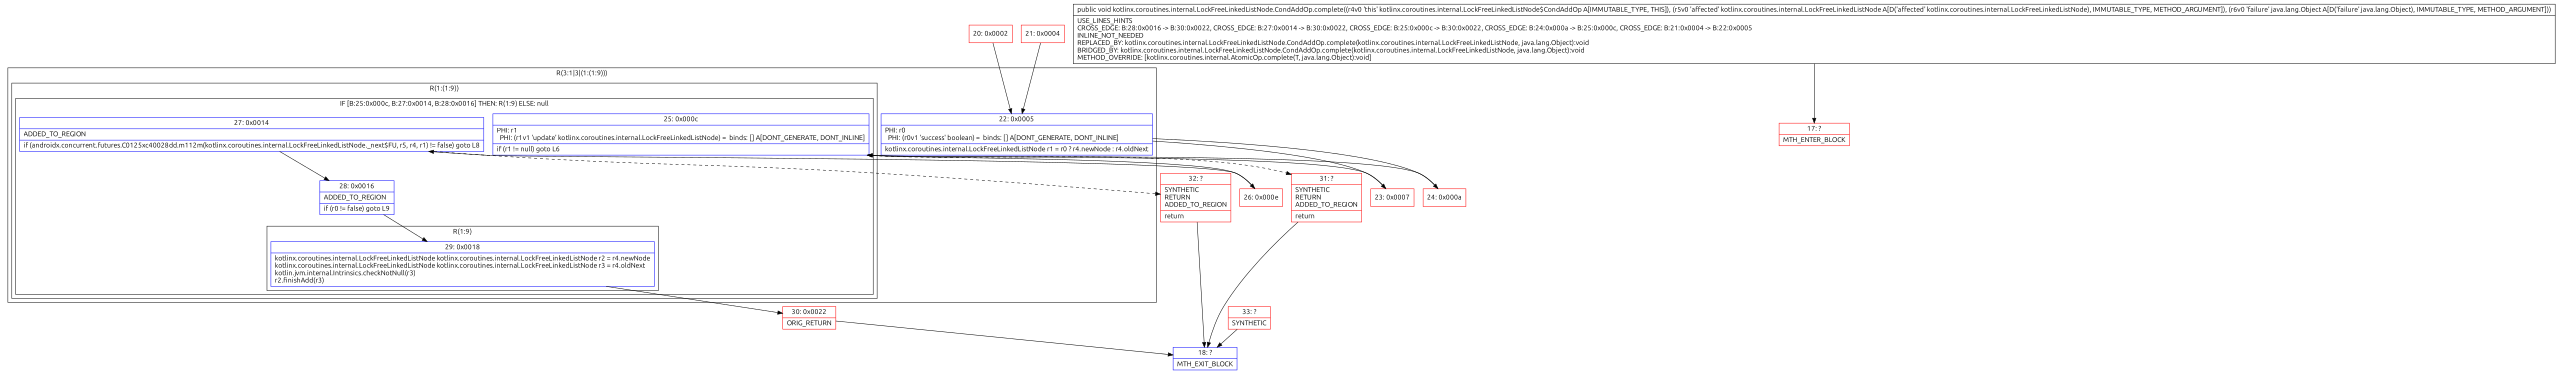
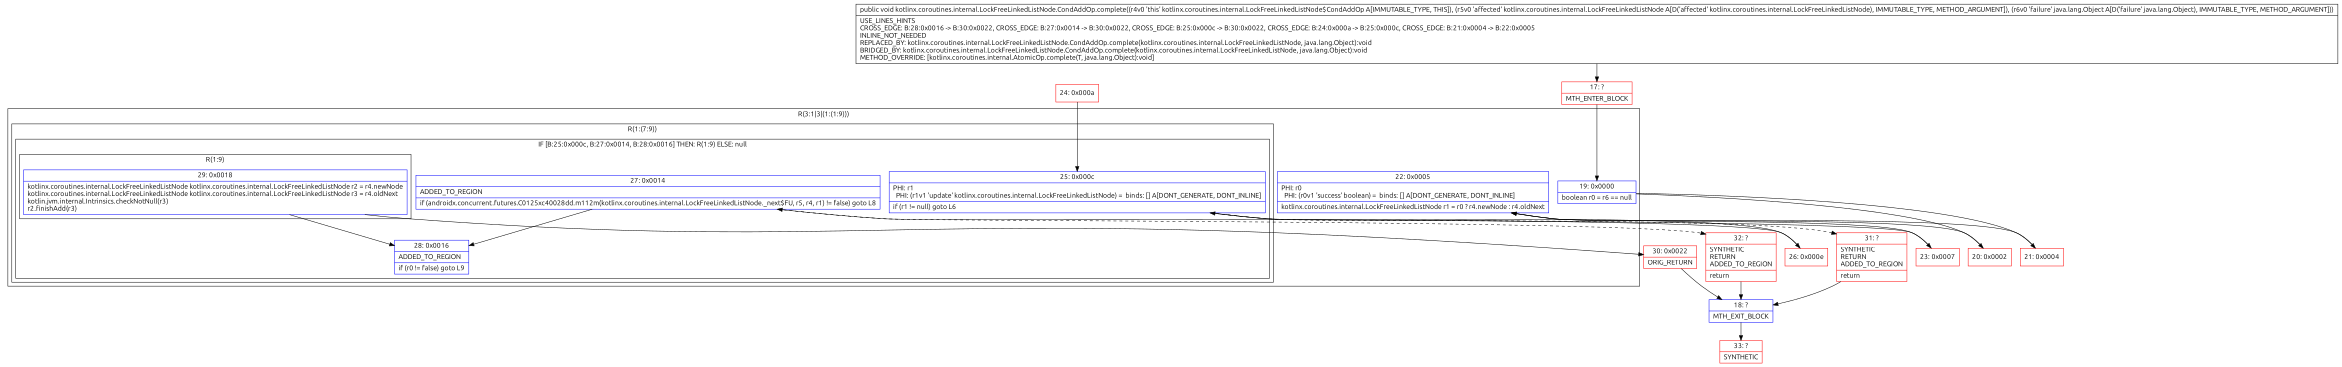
cluster "R(1:(1:9))": label "R(1:(1:9))" -> "R(1:(7:9))"
edge "22: 0x0005" -> "24: 0x000a": removed
node "19: 0x0000": added
edge "28: 0x0016" -> "29: 0x0018": reversed
edge "33: ?" -> "18: ?": reversed
